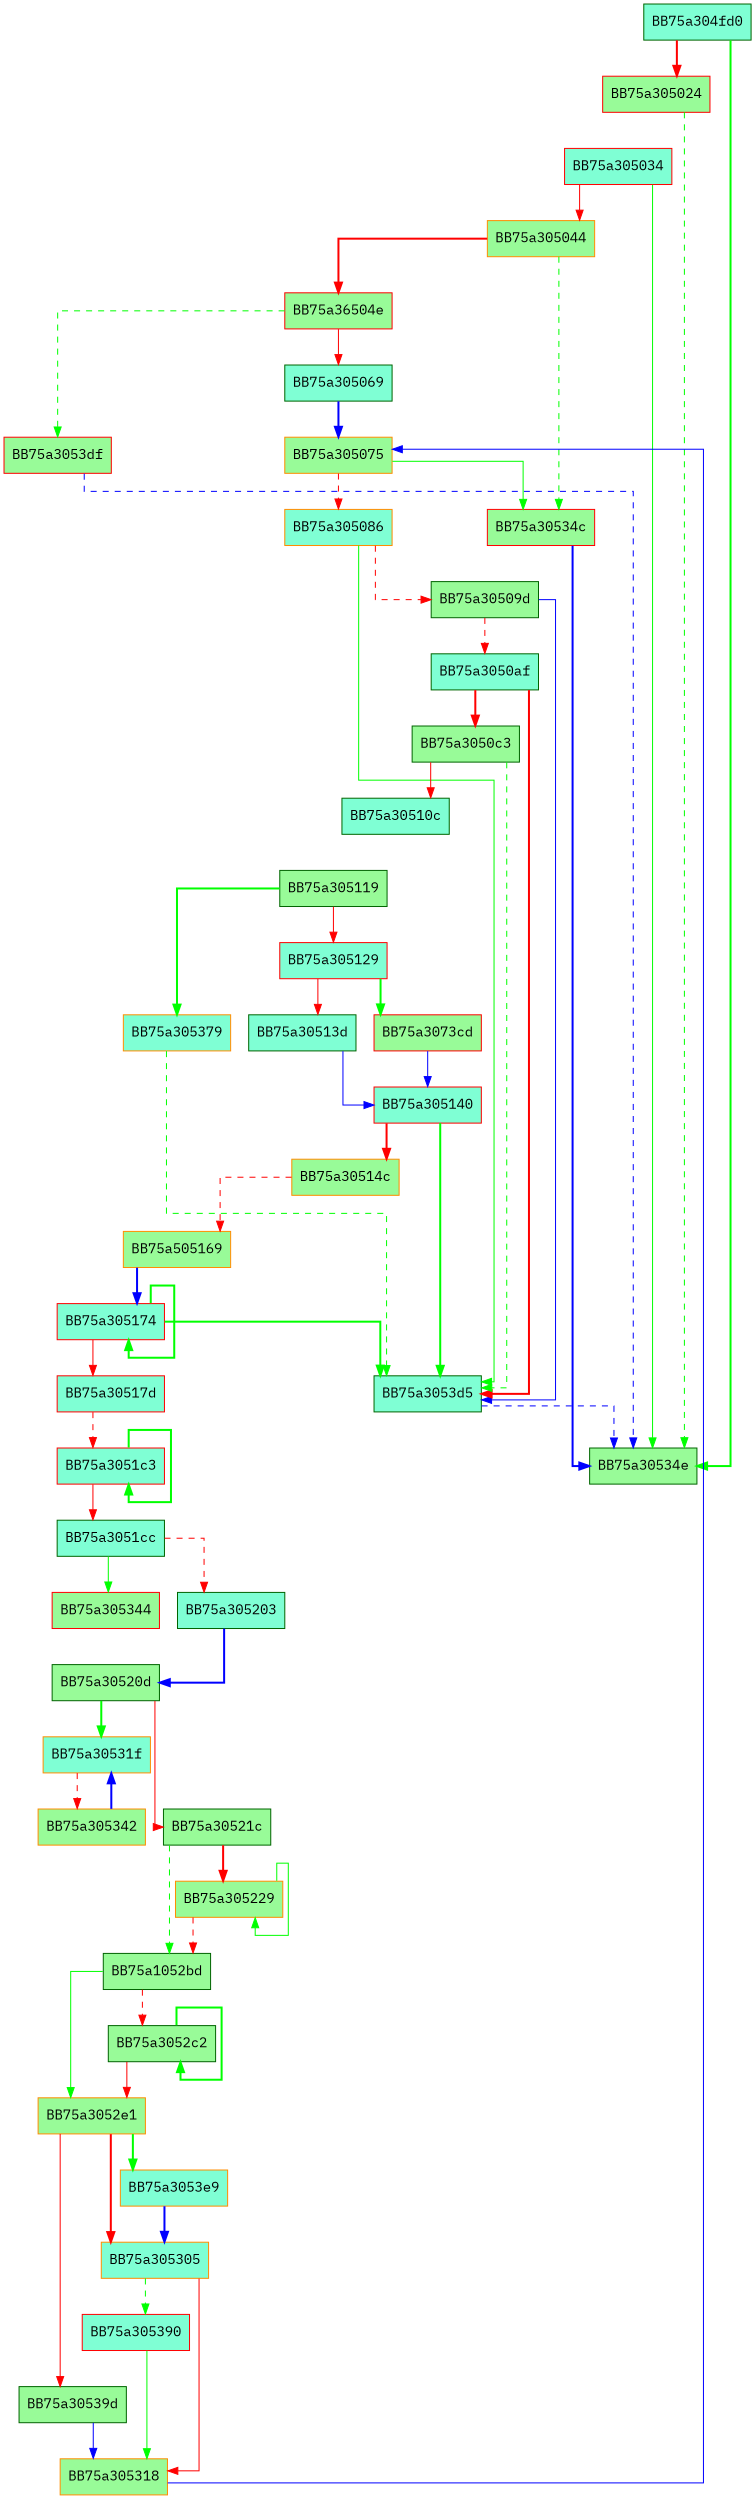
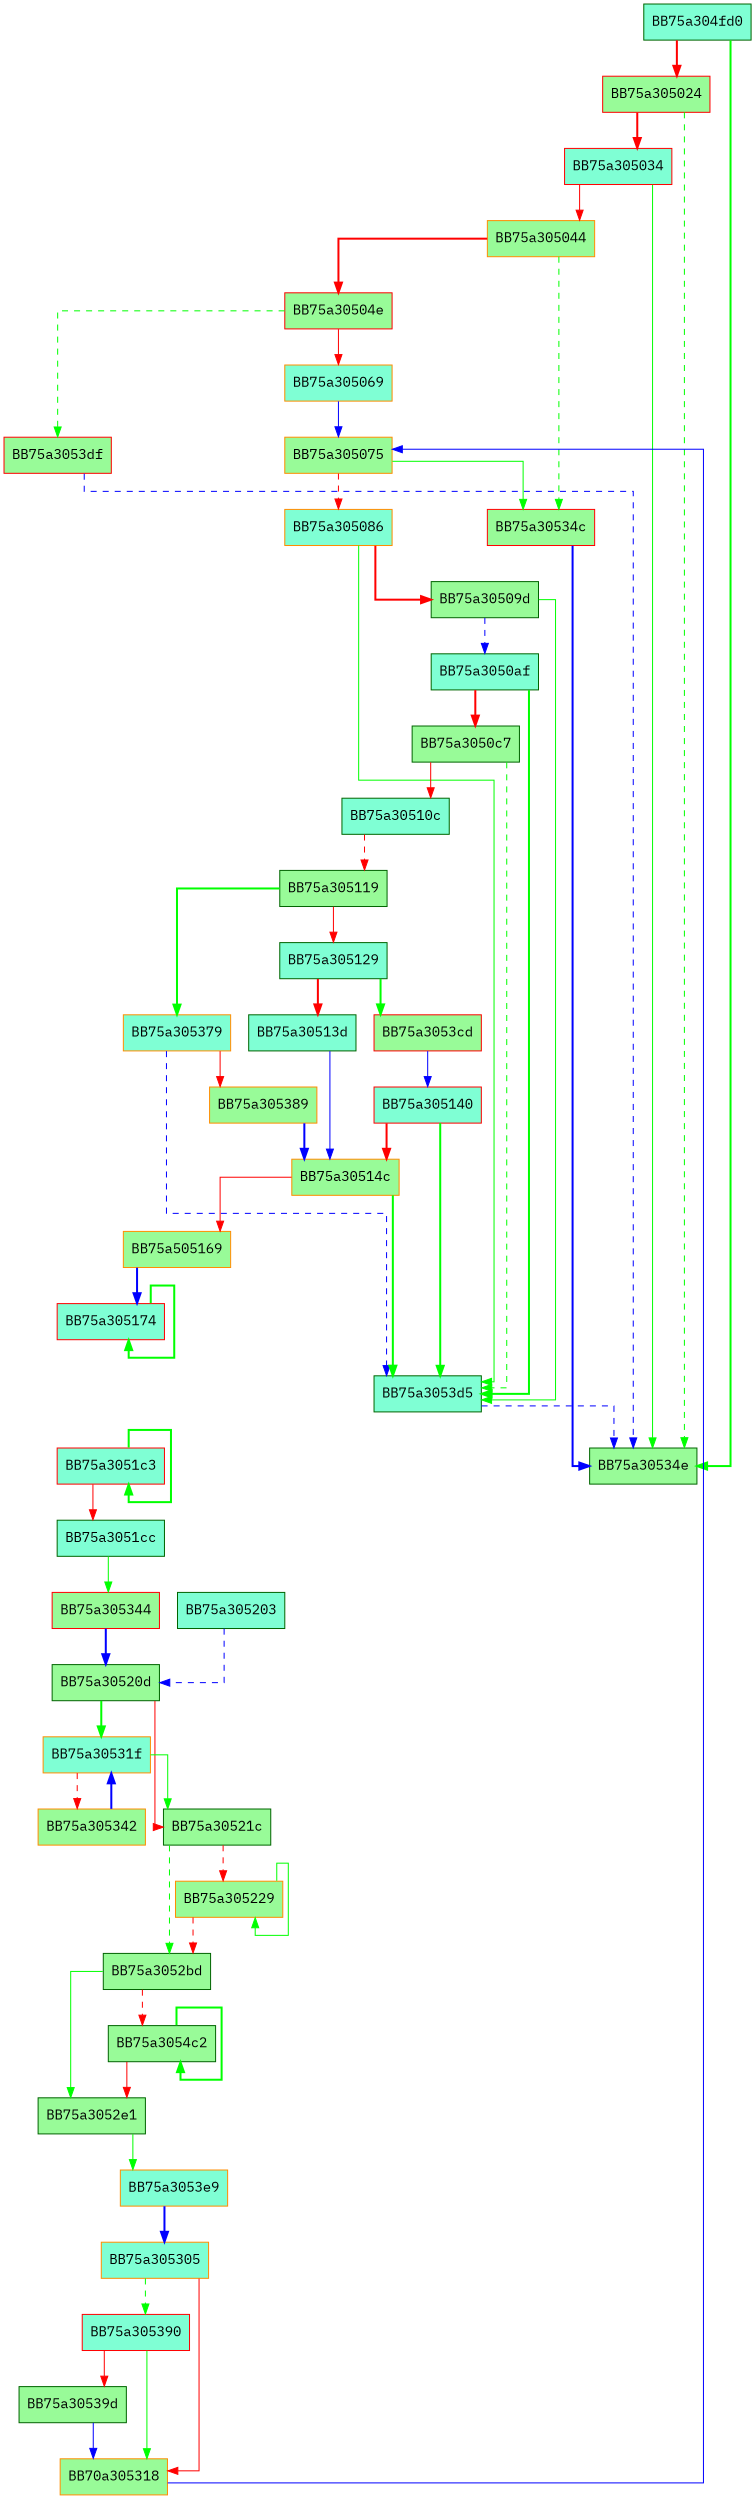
edge "BB75a305024" -> "BB75a305034": added
node "BB75a36504e": label "BB75a36504e" -> "BB75a30504e"
node "BB75a305069": color darkgreen -> darkorange
edge "BB75a305069" -> "BB75a305075": style bold -> solid
edge "BB75a305086" -> "BB75a30509d": style dashed -> bold
edge "BB75a30509d" -> "BB75a3050af": color red -> blue
node "BB75a3050c3": label "BB75a3050c3" -> "BB75a3050c7"
edge "BB75a30510c" -> "BB75a305119": added
node "BB75a305129": color red -> darkgreen
edge "BB75a305129" -> "BB75a30513d": style solid -> bold
edge "BB75a30509d" -> "BB75a3053d5": color blue -> green
node "BB75a3073cd": label "BB75a3073cd" -> "BB75a3053cd"
edge "BB75a3050af" -> "BB75a3053d5": color red -> green
edge "BB75a30513d" -> "BB75a305140": now "BB75a30513d" -> "BB75a30514c"
node "BB75a305389": added
edge "BB75a30514c" -> "BB75a505169": style dashed -> solid
edge "BB75a305379" -> "BB75a3053d5": color green -> blue
edge "BB75a305174" -> "BB75a3053d5": now "BB75a30514c" -> "BB75a3053d5"
node "BB75a30517d": removed
edge "BB75a3051cc" -> "BB75a305203": removed
edge "BB75a305344" -> "BB75a30520d": added
edge "BB75a305203" -> "BB75a30520d": style bold -> dashed
edge "BB75a30531f" -> "BB75a30521c": added
edge "BB75a30521c" -> "BB75a305229": style bold -> dashed
node "BB75a1052bd": label "BB75a1052bd" -> "BB75a3052bd"
node "BB75a3052c2": label "BB75a3052c2" -> "BB75a3054c2"
node "BB75a3052e1": color darkorange -> darkgreen
edge "BB75a3052e1" -> "BB75a3053e9": style bold -> solid
edge "BB75a3052e1" -> "BB75a305305": removed
edge "BB75a3052e1" -> "BB75a30539d": now "BB75a305390" -> "BB75a30539d"
node "BB75a305318": label "BB75a305318" -> "BB70a305318"
